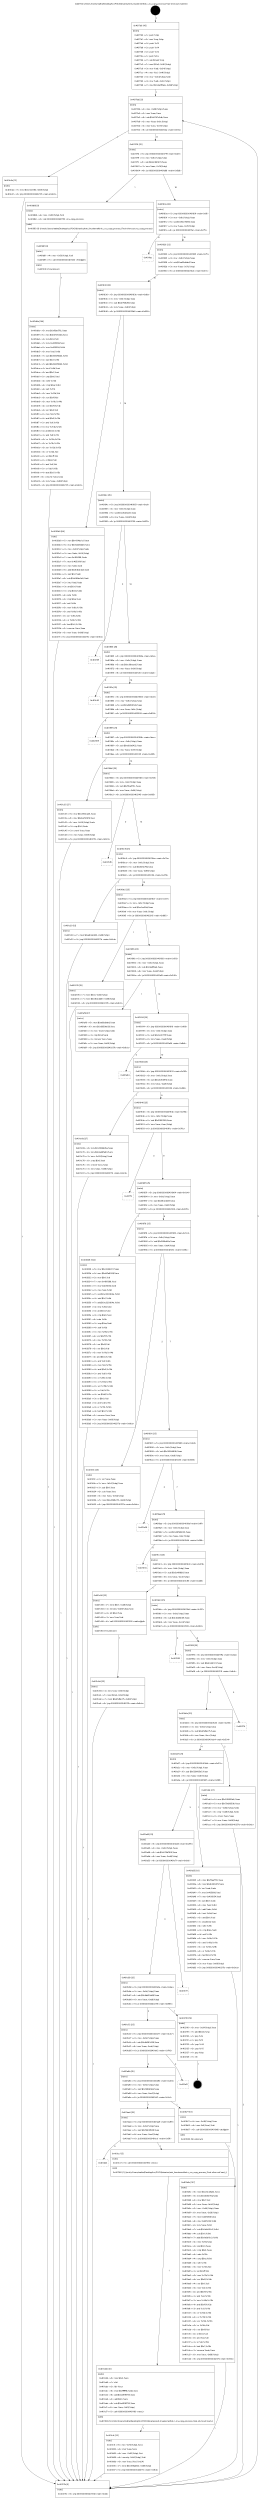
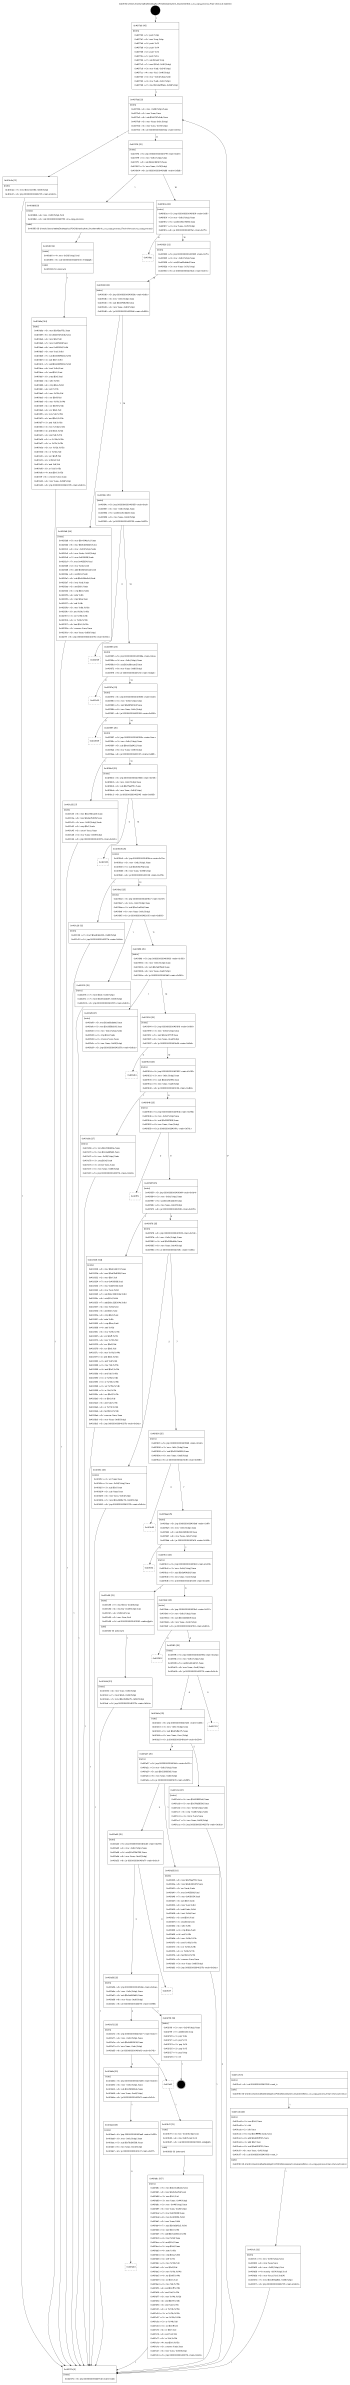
edge "0x401a8b [25]" -> "0x401b7f [13]": now "0x401ef2" -> "0x401b7f [13]"
edge "0x401aa4 [25]" -> "0x401ccf [5]": removed, label "1"
